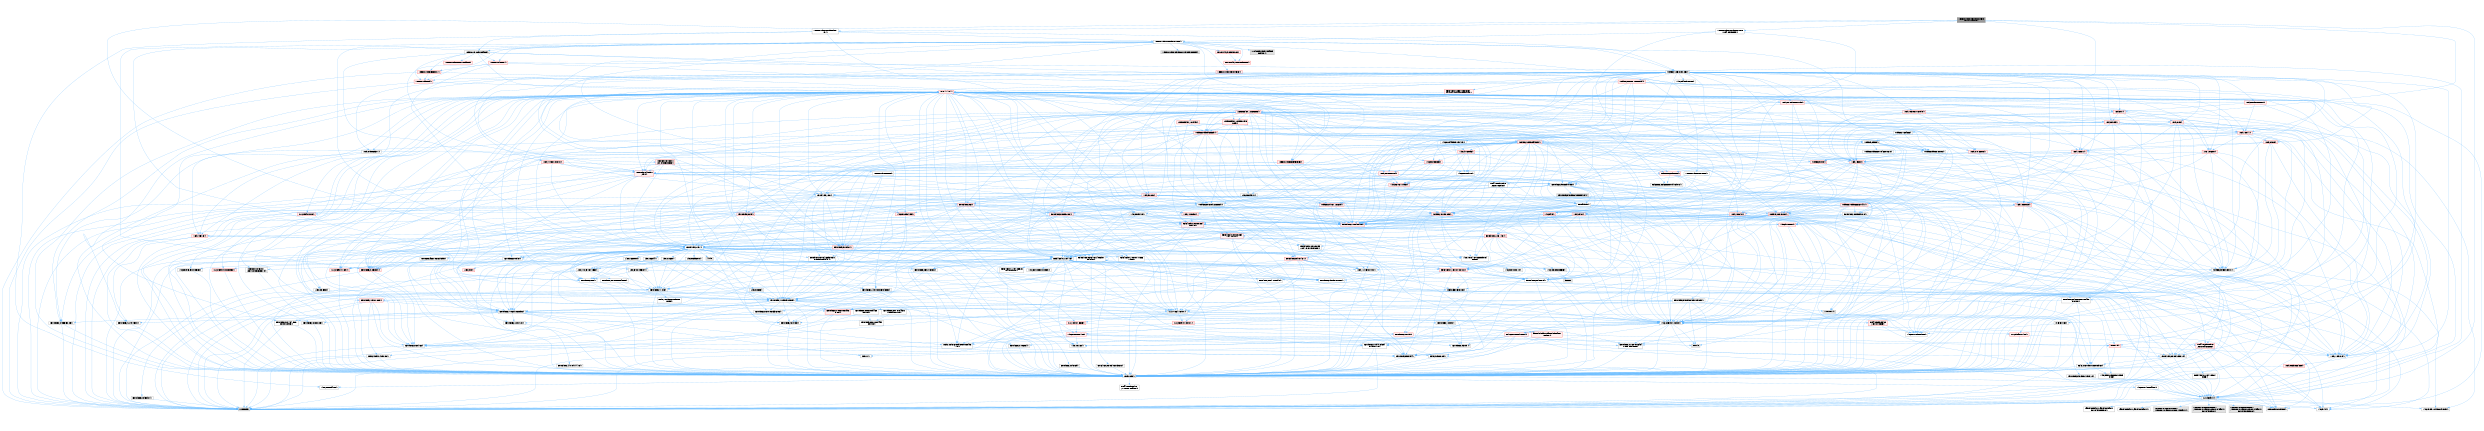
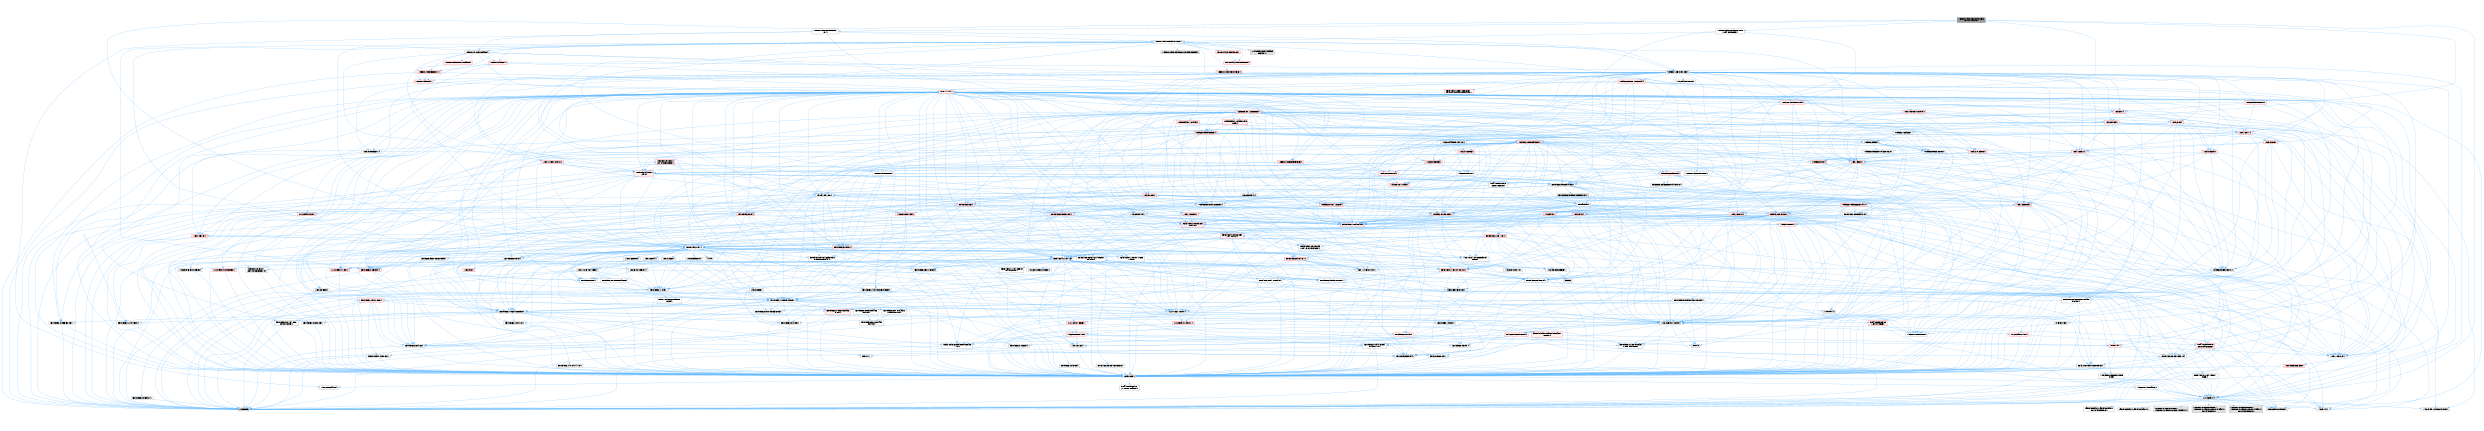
node "Array/Rotator.h": label "Array/Rotator.h" -> "Math/Rotator.h"
edge "Templates/SharedPointer.h" -> "Templates/IsPointer.h": now "Templates/SharedPointer.h" -> "HAL/UnrealMemory.h"
node "Templates/SharedPointerFwd.h": removed
